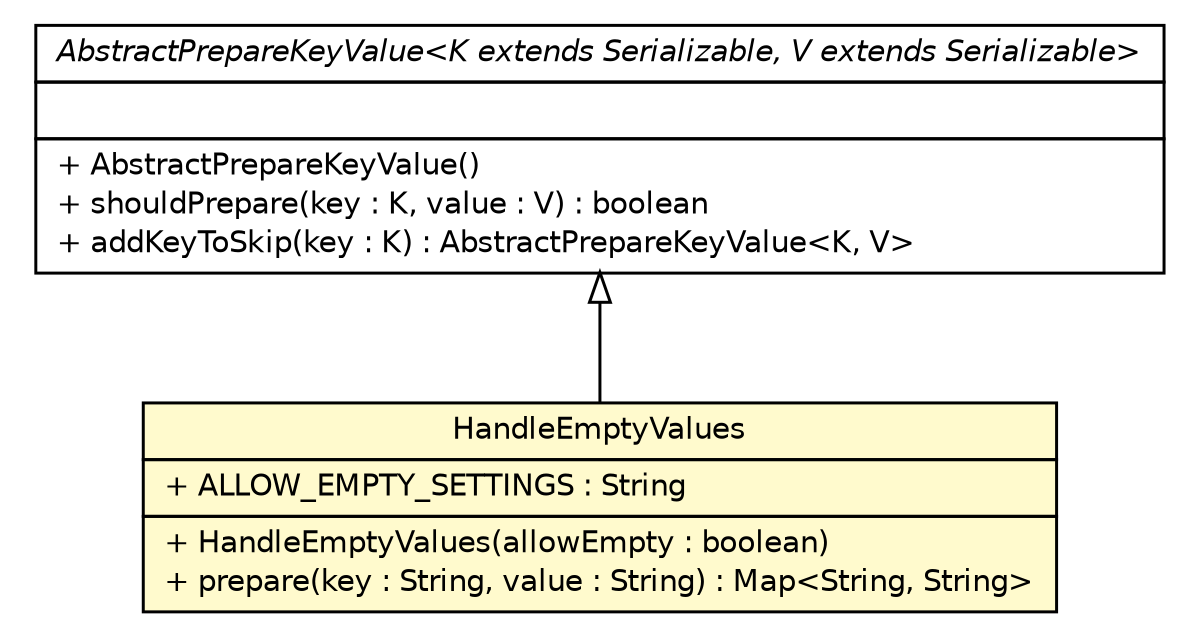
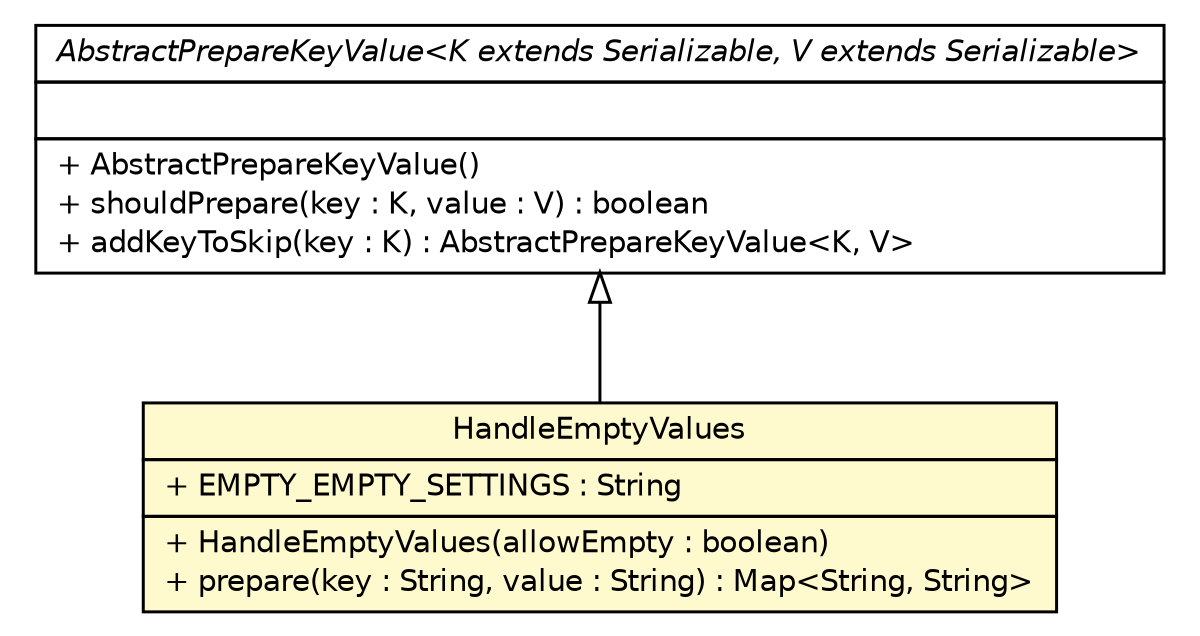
node "HandleEmptyValues": text "+ ALLOW_EMPTY_SETTINGS : String" -> "+ EMPTY_EMPTY_SETTINGS : String"
